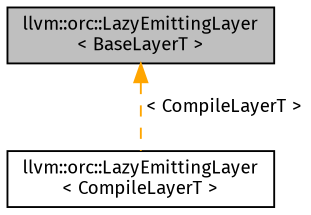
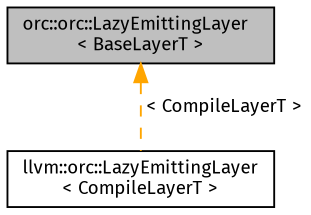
node "llvm::orc::LazyEmittingLayer < BaseLayerT >": label "llvm::orc::LazyEmittingLayer < BaseLayerT >" -> "orc::orc::LazyEmittingLayer < BaseLayerT >"
